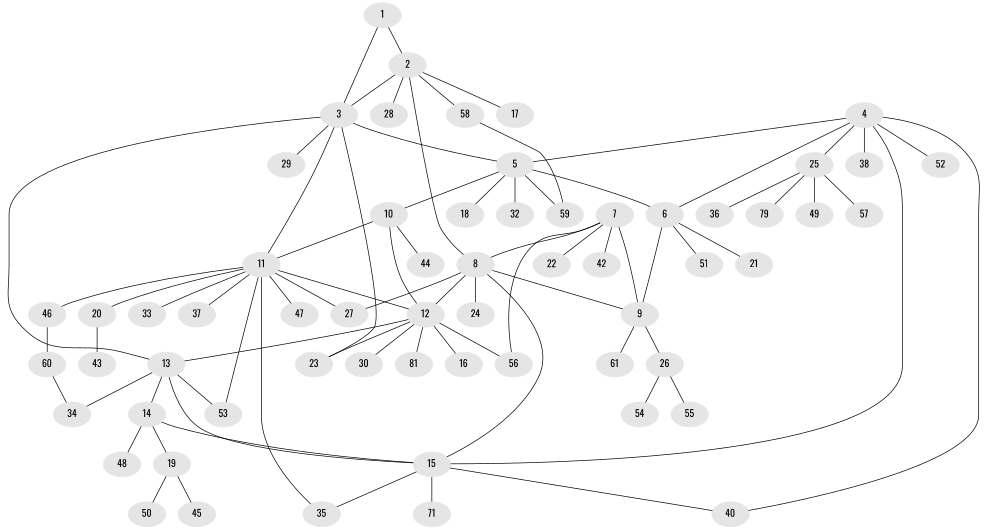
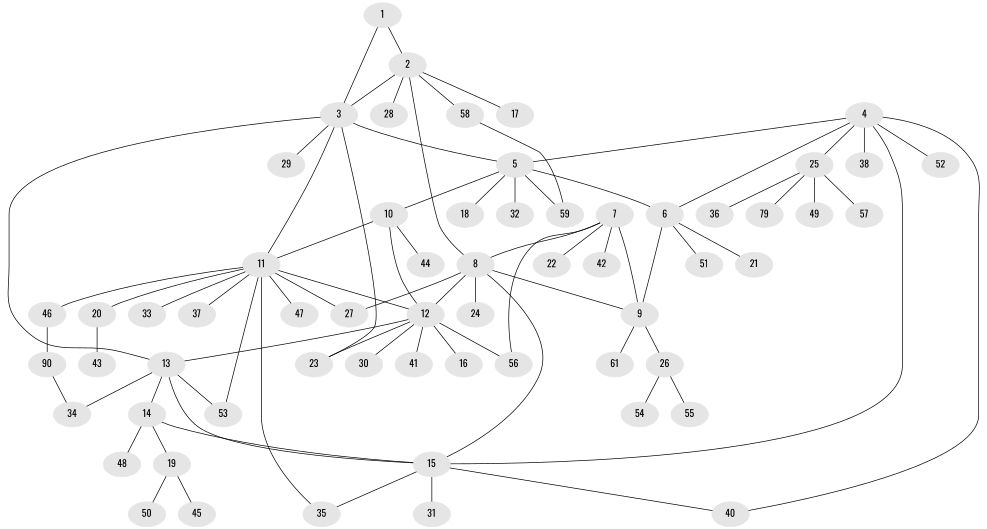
node "60": label "60" -> "90"
node "81": label "81" -> "41"
node "71": label "71" -> "31"
